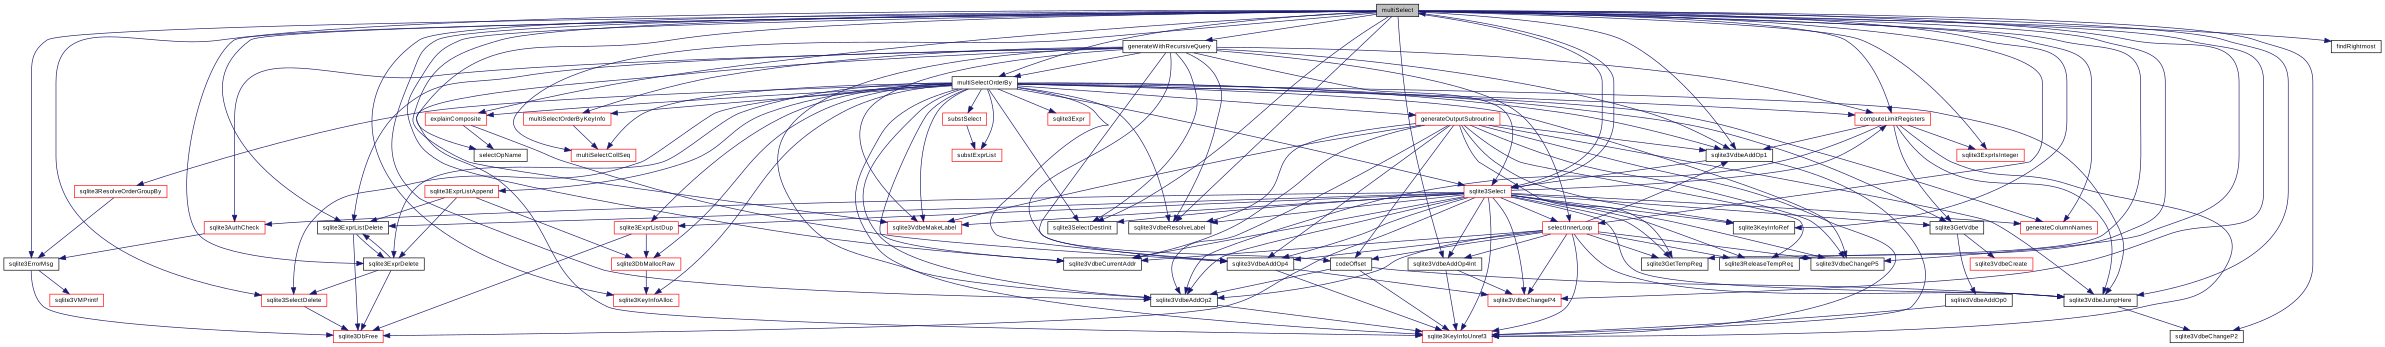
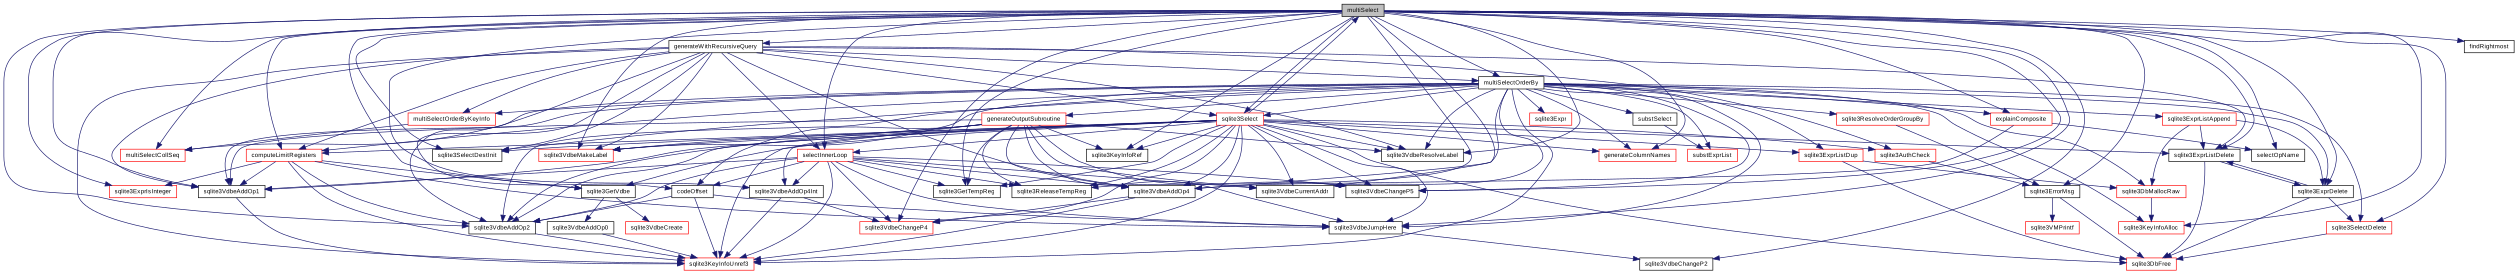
edge "multiSelectOrderBy" -> "sqlite3GetVdbe": now "multiSelect" -> "sqlite3GetVdbe"
node "substSelect": color red -> black
edge "sqlite3VdbeAddOp1" -> "sqlite3Select": reversed
